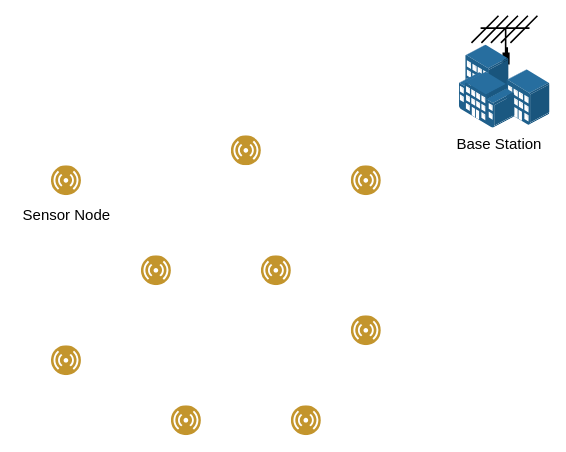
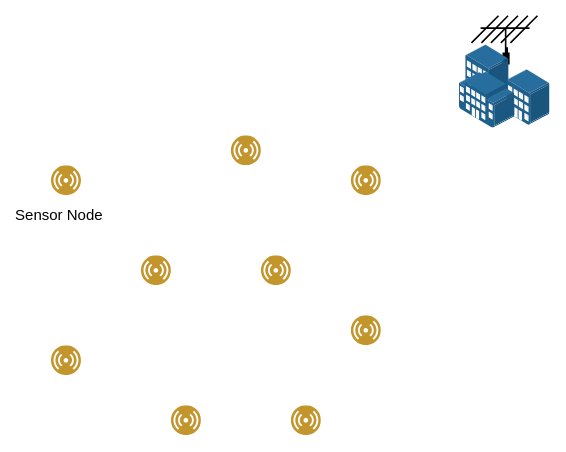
node "Base Station": removed
node "Sensor Node": moved (66, 214) -> (59, 214)
